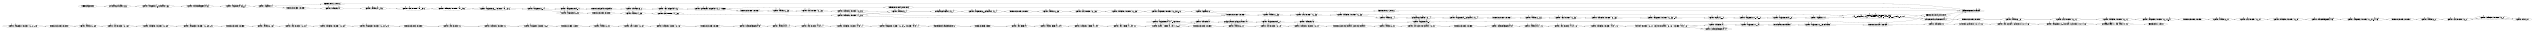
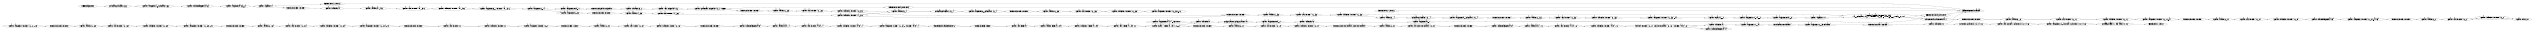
node "(<operator>.logicalNot,!v8)": removed
